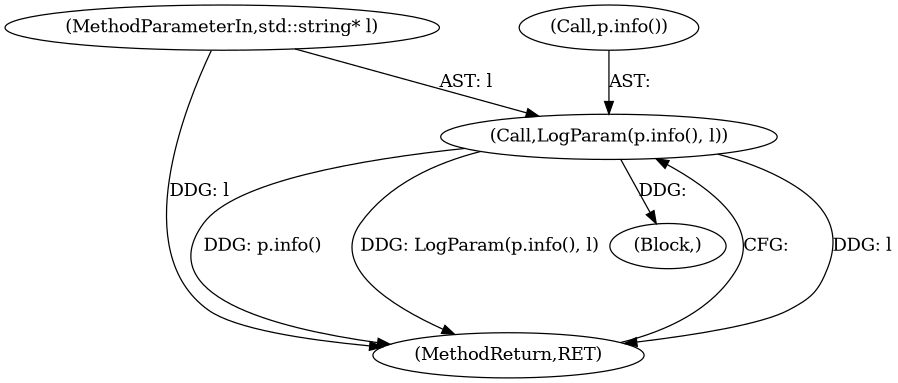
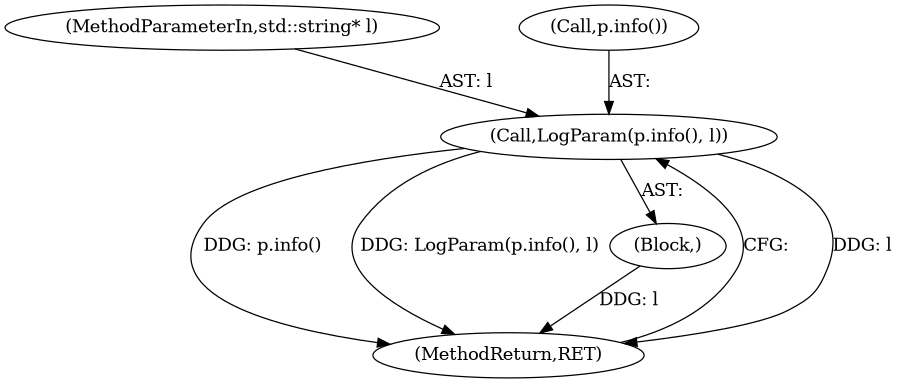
edge "(Call,LogParam(p.info(), l))" -> "(Block,)": label "DDG: " -> "AST: "
edge "(MethodParameterIn,std::string* l)" -> "(MethodReturn,RET)": now "(Block,)" -> "(MethodReturn,RET)"
